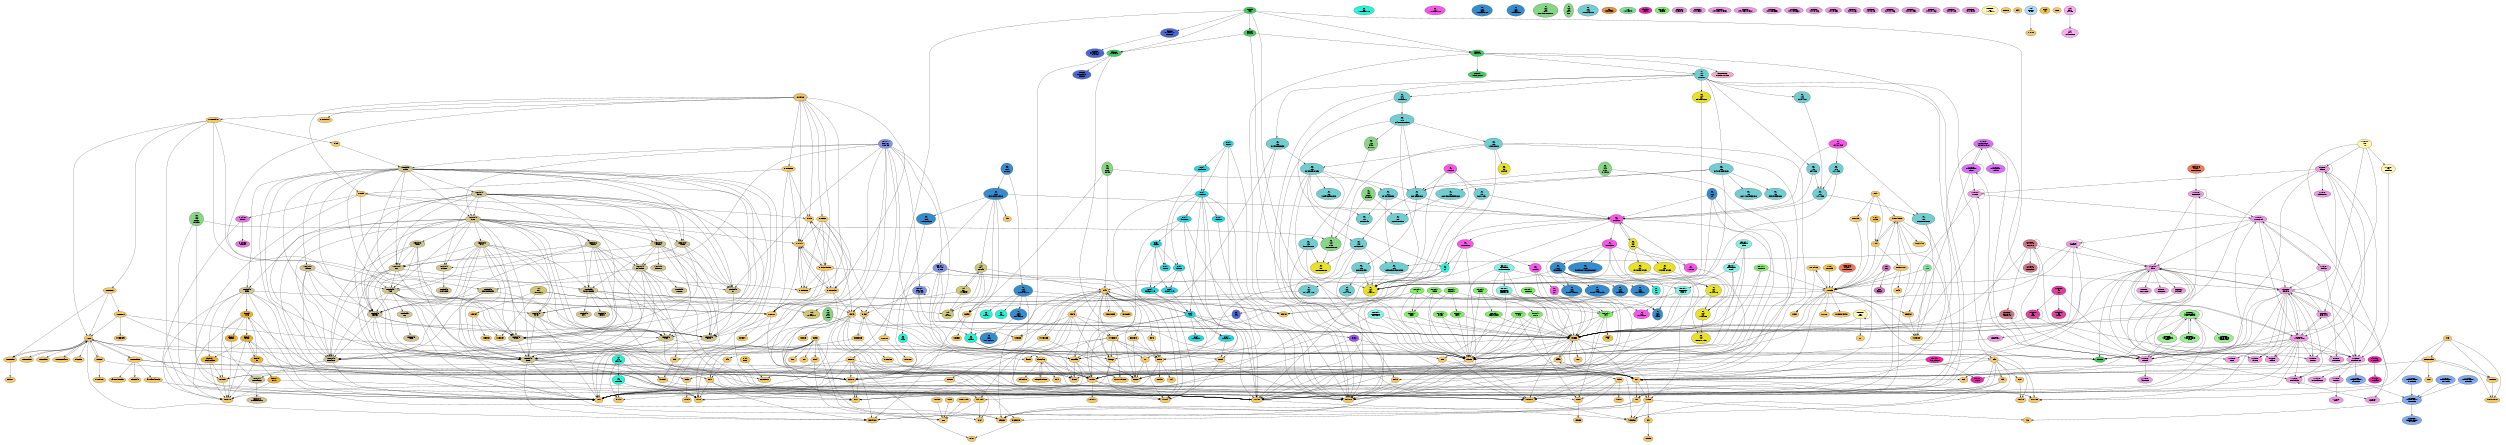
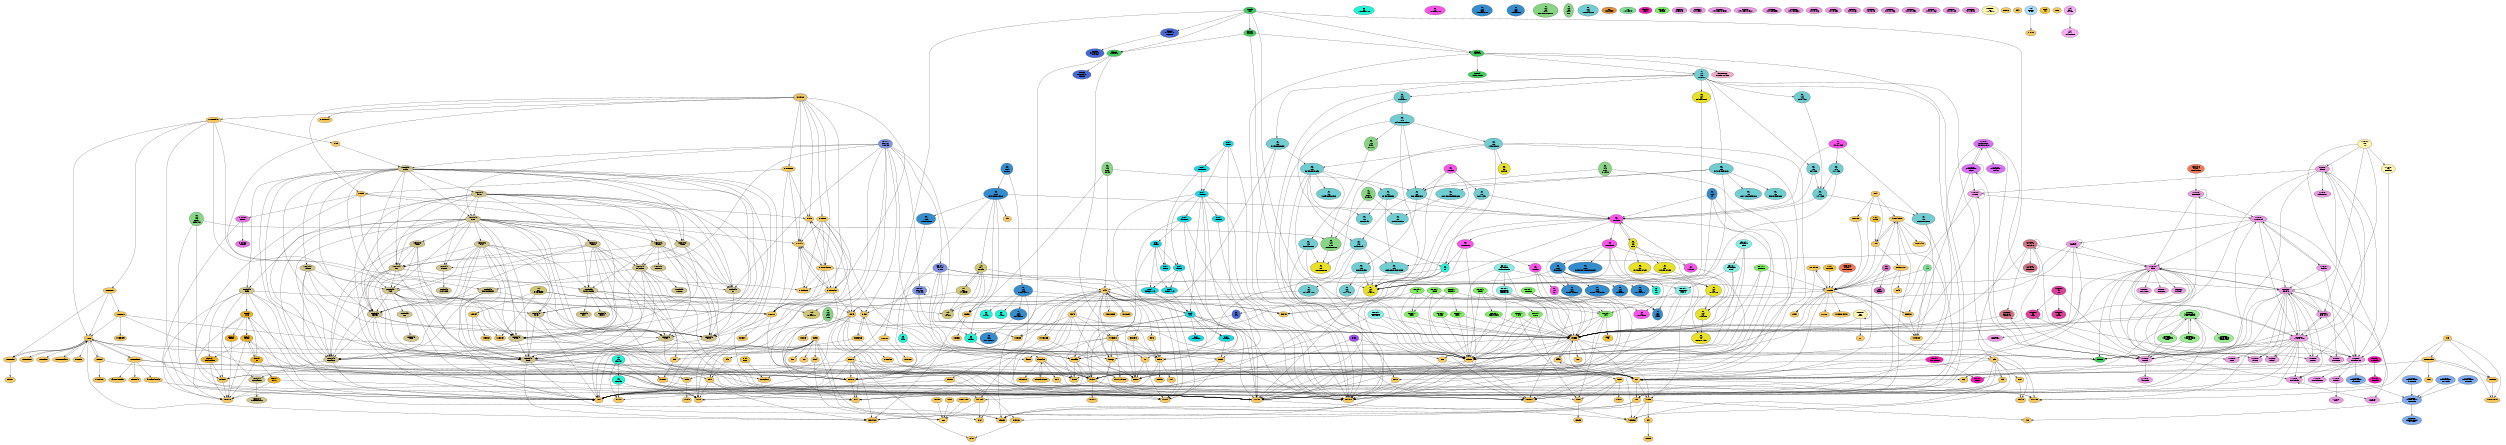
node "Ft. Xml. Xslt. Exslt. Random": label "Ft. Xml. Xslt. Exslt. Random" -> "Ft. Xml. Xslt. Exslt. DateTime"
edge "pyp_utils" -> "pyp_demog": removed
node "xml. sax. generators": label "xml. sax. generators" -> "xml. sax. expatreader"
edge "email. Utils" -> "pytz. tzinfo": now "email. Utils" -> "cStringIO"
node "email. ParsedExpr": label "email. ParsedExpr" -> "email. Encoders"
node "numarray. _ufunc": label "numarray. _ufunc" -> "numarray. _cbook"
node "extracting": label "extracting" -> "tokenize"
